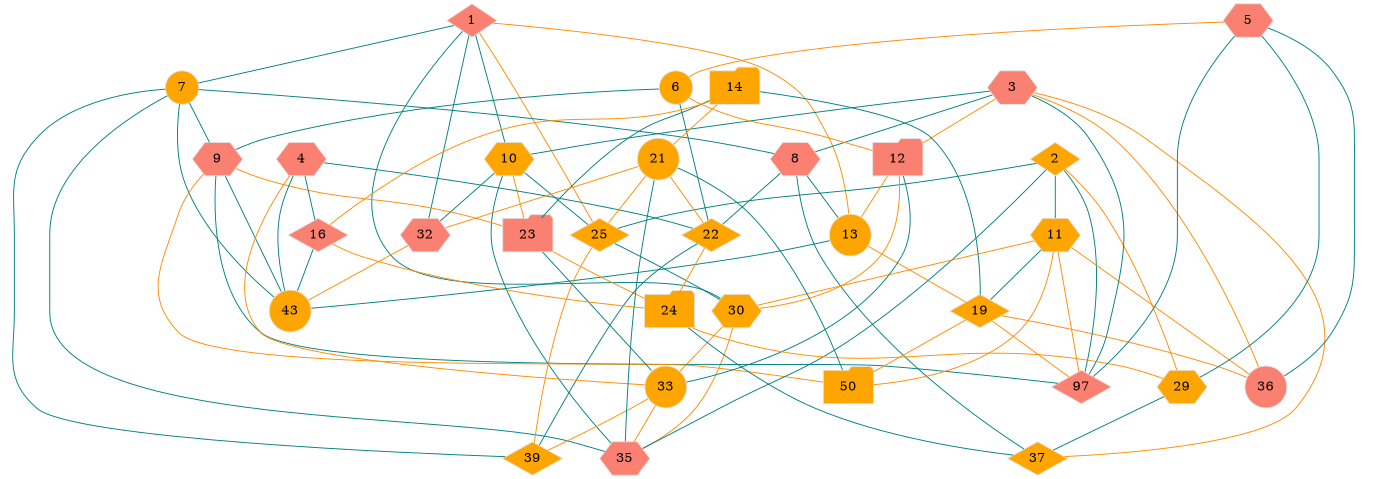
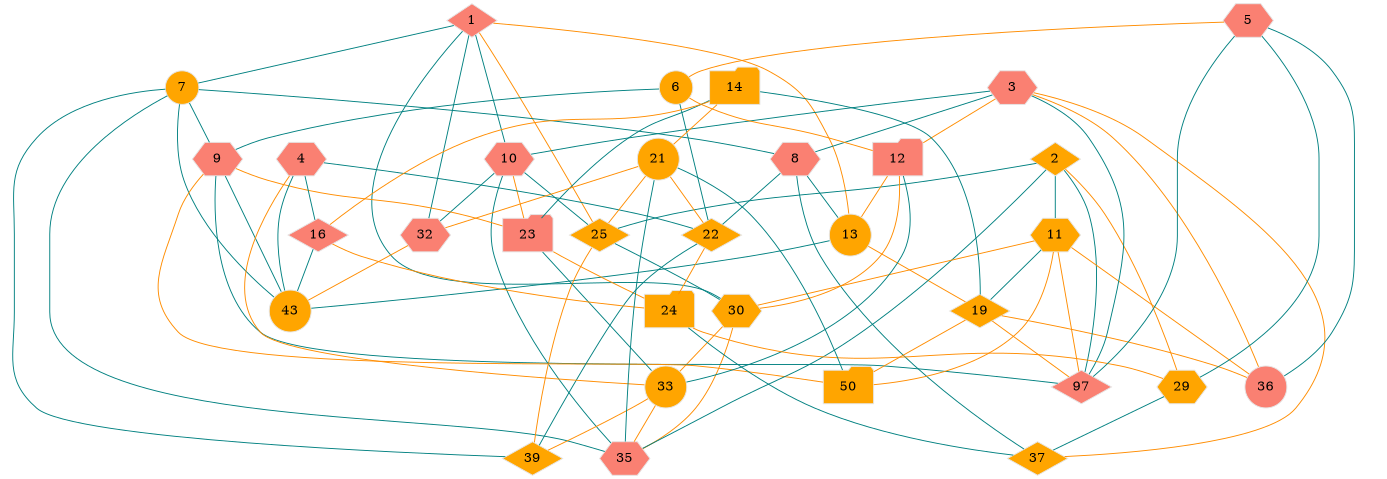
node "10": fillcolor orange -> salmon
